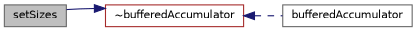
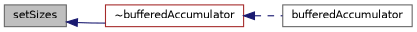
edge "setSizes" -> "~bufferedAccumulator": reversed
